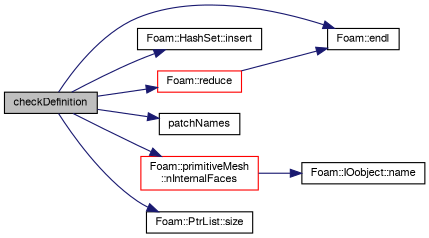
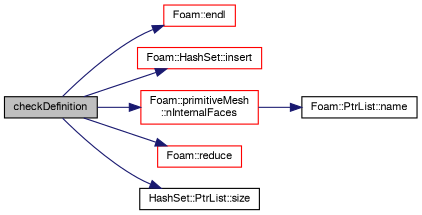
node "Foam::HashSet::insert": color black -> red
node "Foam::endl": color black -> red
edge "Foam::reduce" -> "Foam::endl": removed
node "patchNames": removed
node "Foam::IOobject::name": label "Foam::IOobject::name" -> "Foam::PtrList::name"
node "Foam::PtrList::size": label "Foam::PtrList::size" -> "HashSet::PtrList::size"
